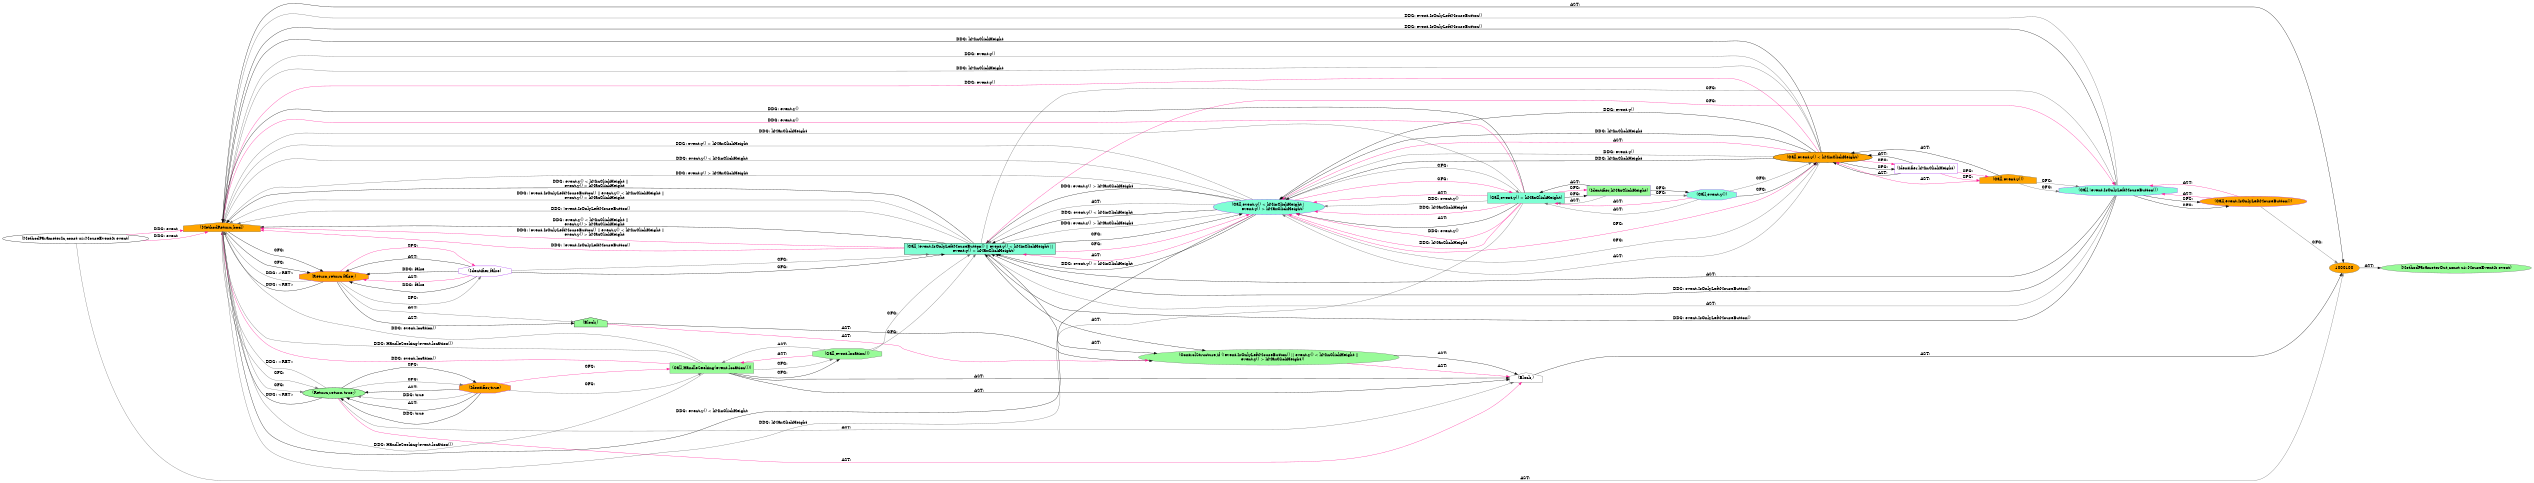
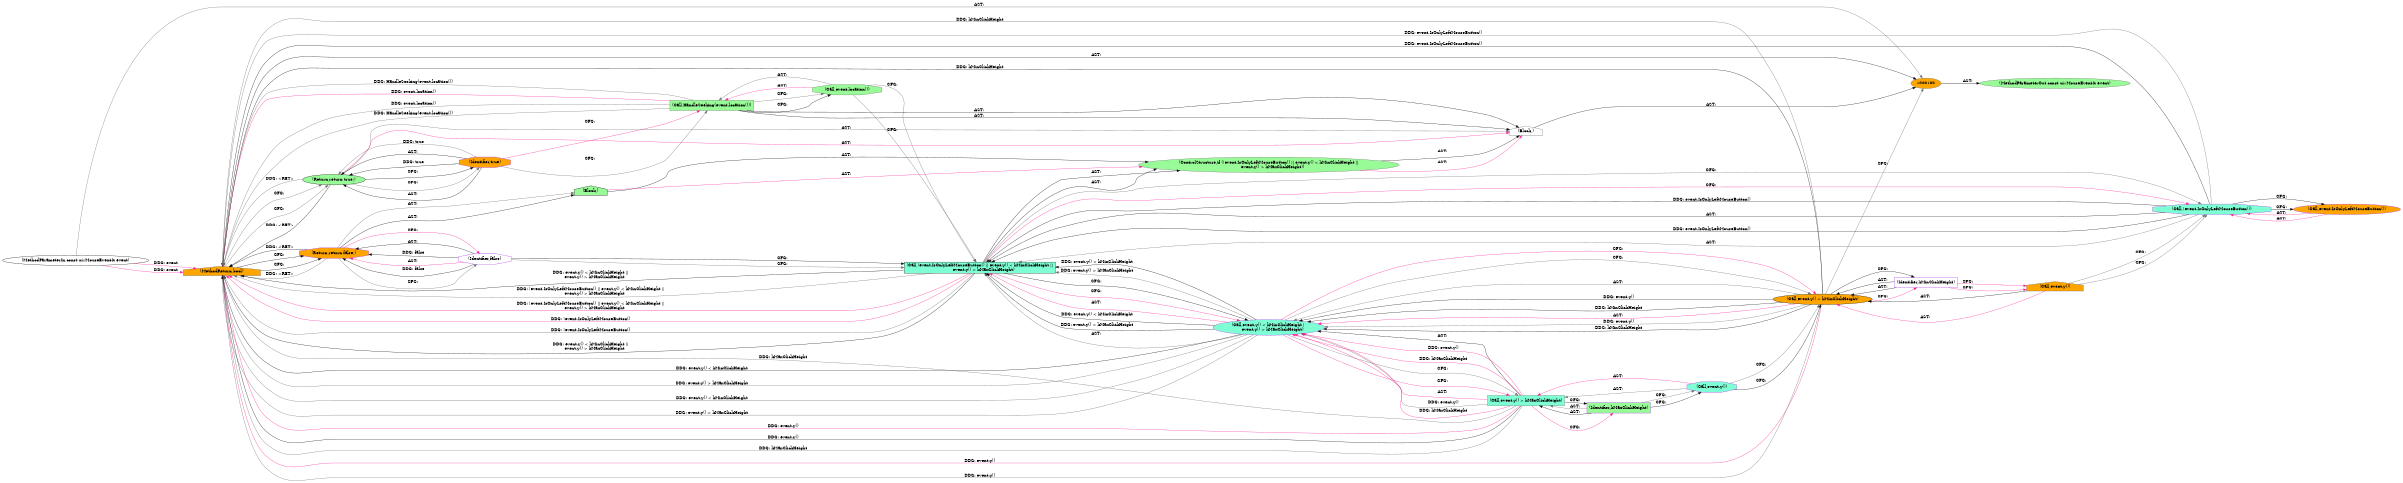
edge "(Call,event.IsOnlyLeftMouseButton())" -> "1000100": now "(Call,event.y() < kMinClickHeight)" -> "1000100"
